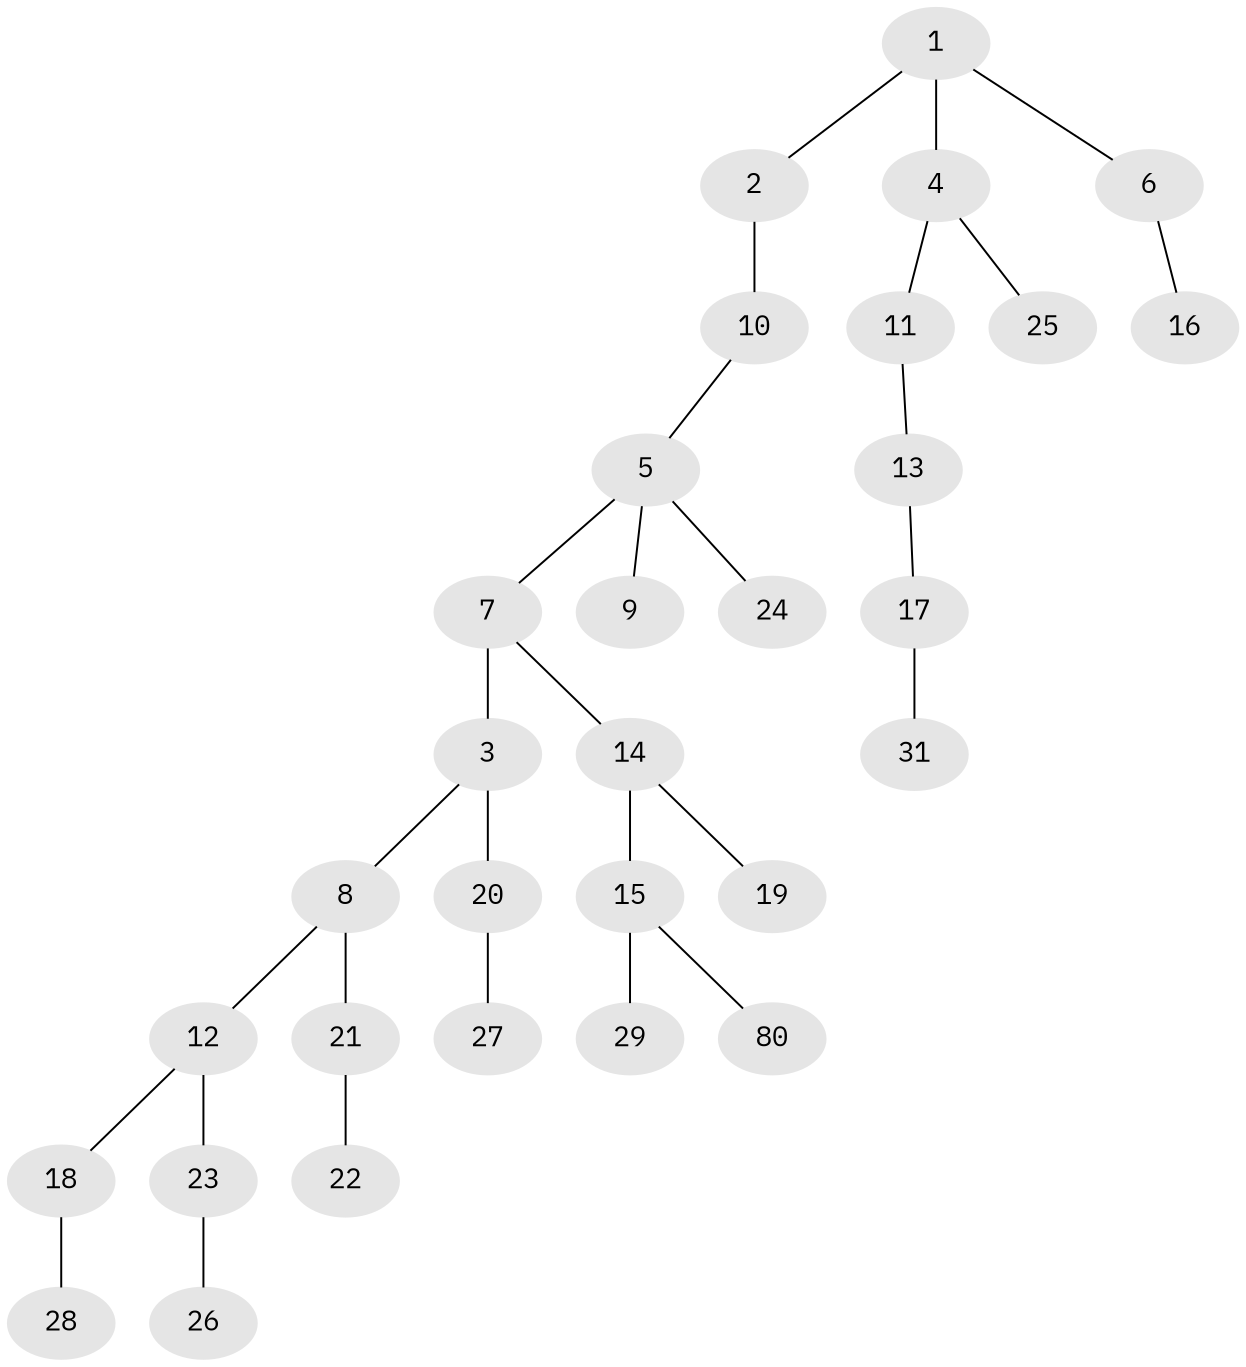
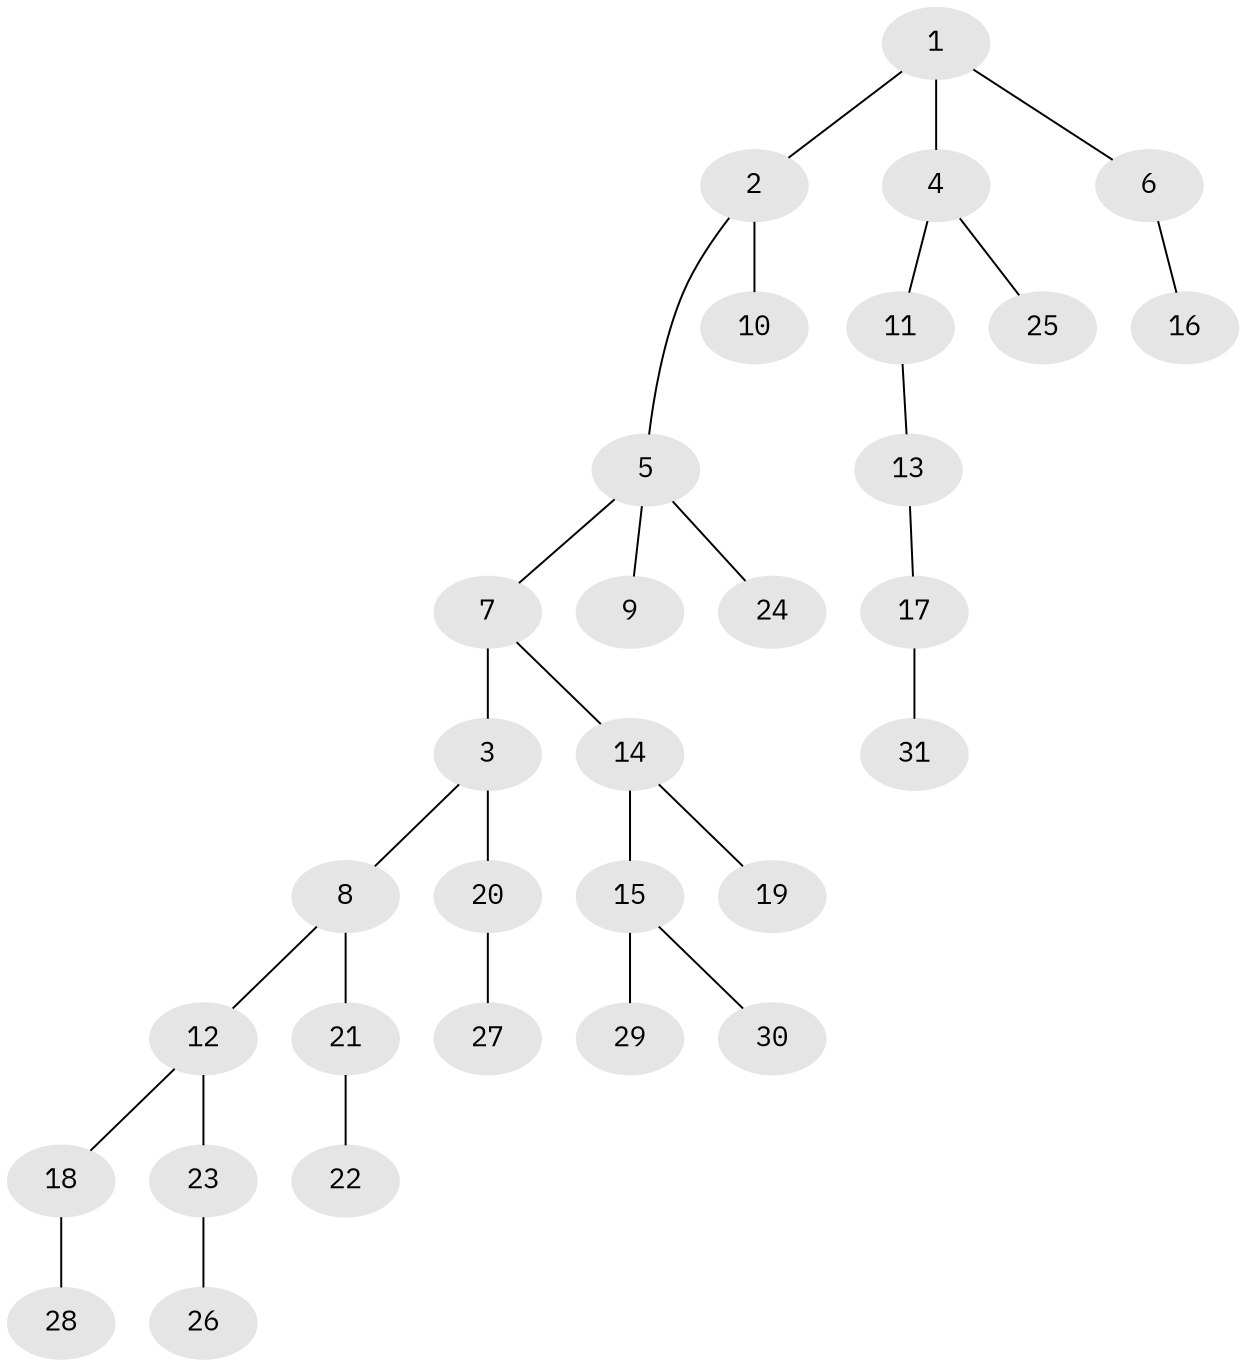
edge "10" -- "5": now "2" -- "5"
node "80": label "80" -> "30"
